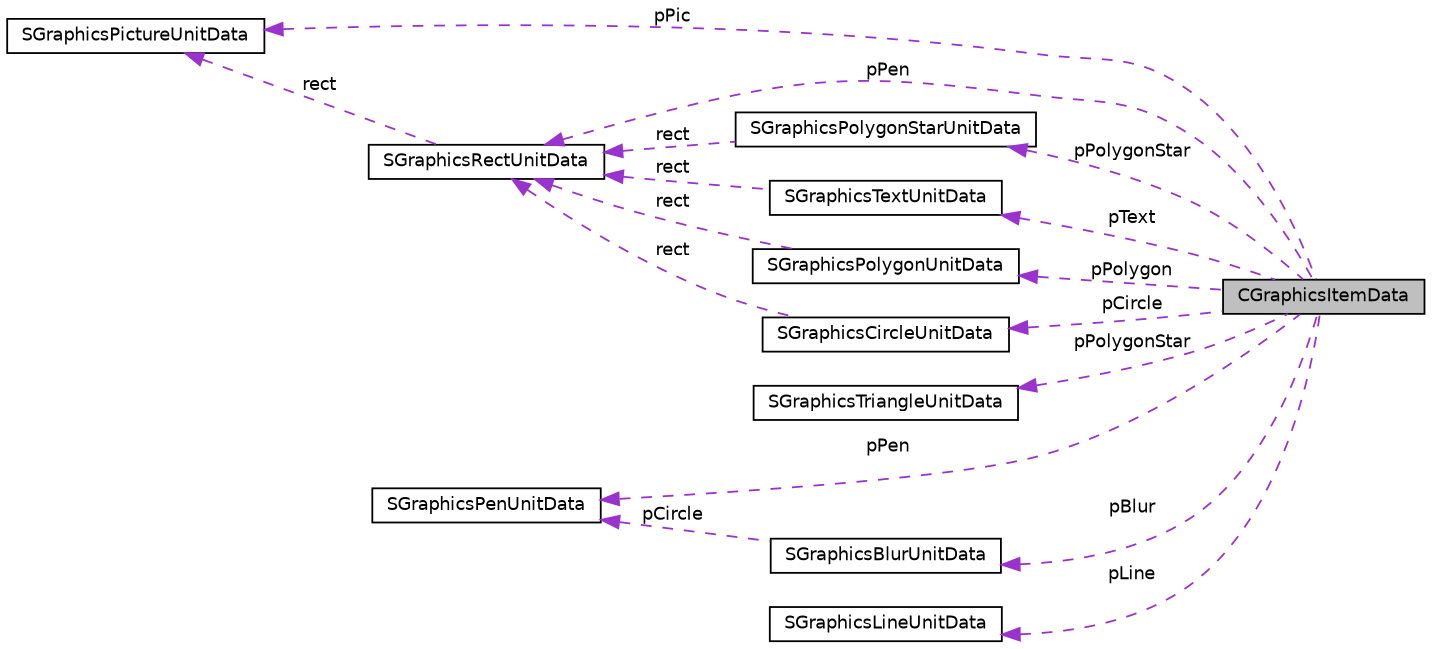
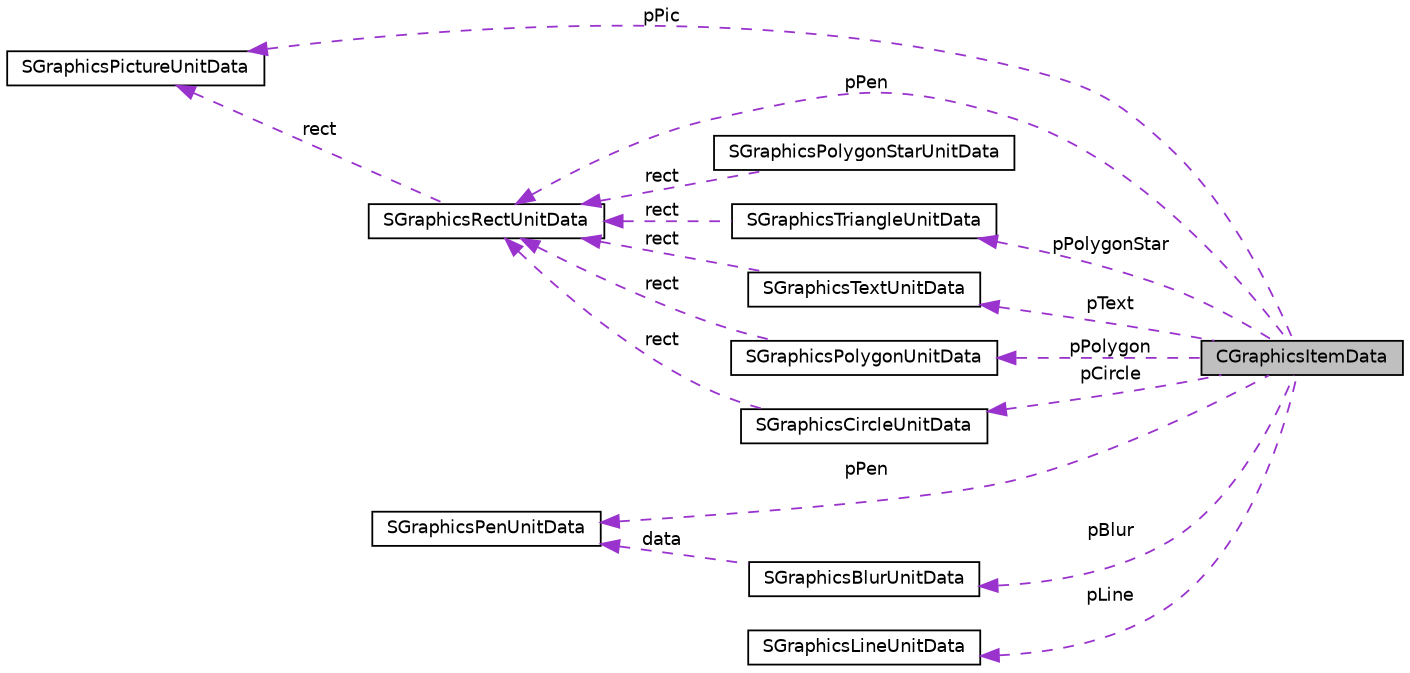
edge "CGraphicsItemData" -> "SGraphicsPolygonStarUnitData": removed, label "pPolygonStar"
edge "SGraphicsTriangleUnitData" -> "SGraphicsRectUnitData": added, label "rect"
edge "SGraphicsBlurUnitData" -> "SGraphicsPenUnitData": label " pCircle" -> " data"
